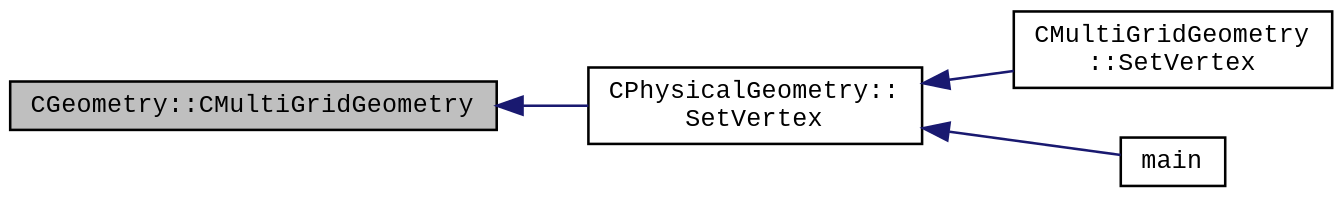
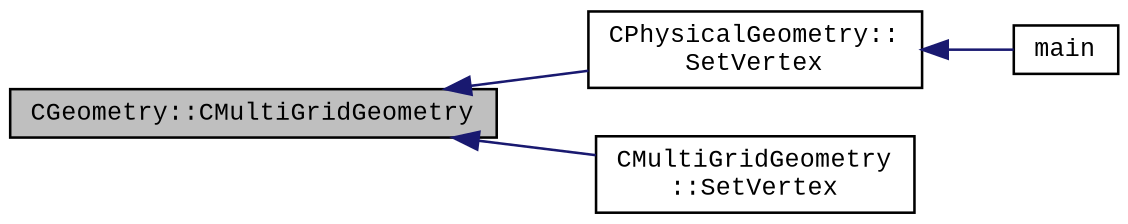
edge "CMultiGridGeometry ::SetVertex" -> "CPhysicalGeometry:: SetVertex": now "CMultiGridGeometry ::SetVertex" -> "CGeometry::CMultiGridGeometry"
